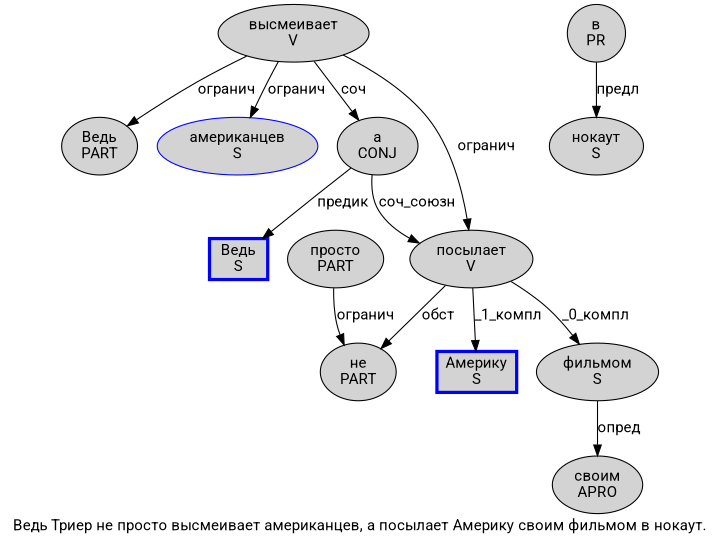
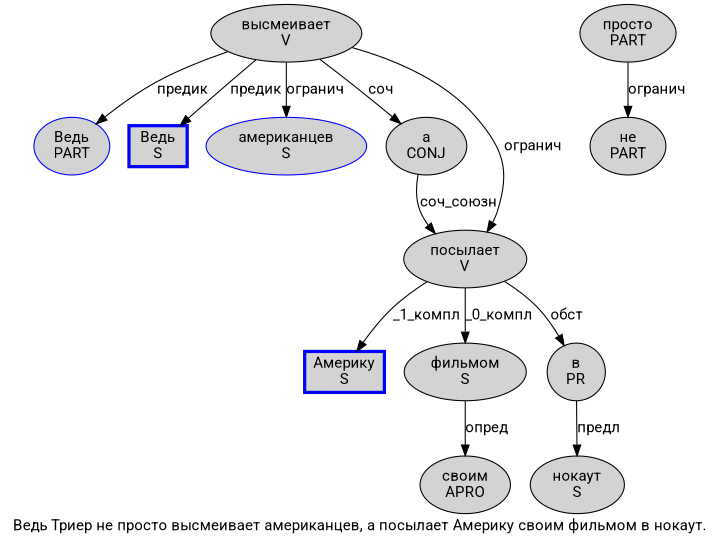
edge "высмеивает V" -> "Ведь PART": label "огранич" -> "предик"
node "Ведь PART": color black -> blue
edge "а CONJ" -> "Ведь S": now "высмеивает V" -> "Ведь S"
edge "посылает V" -> "не PART": now "посылает V" -> "в PR"
